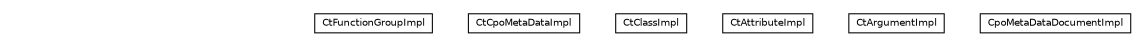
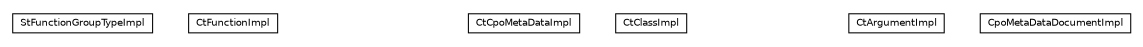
node "StFunctionGroupTypeImpl": added
node "CtFunctionImpl": added
node "CtFunctionGroupImpl": removed
node "CtAttributeImpl": removed
